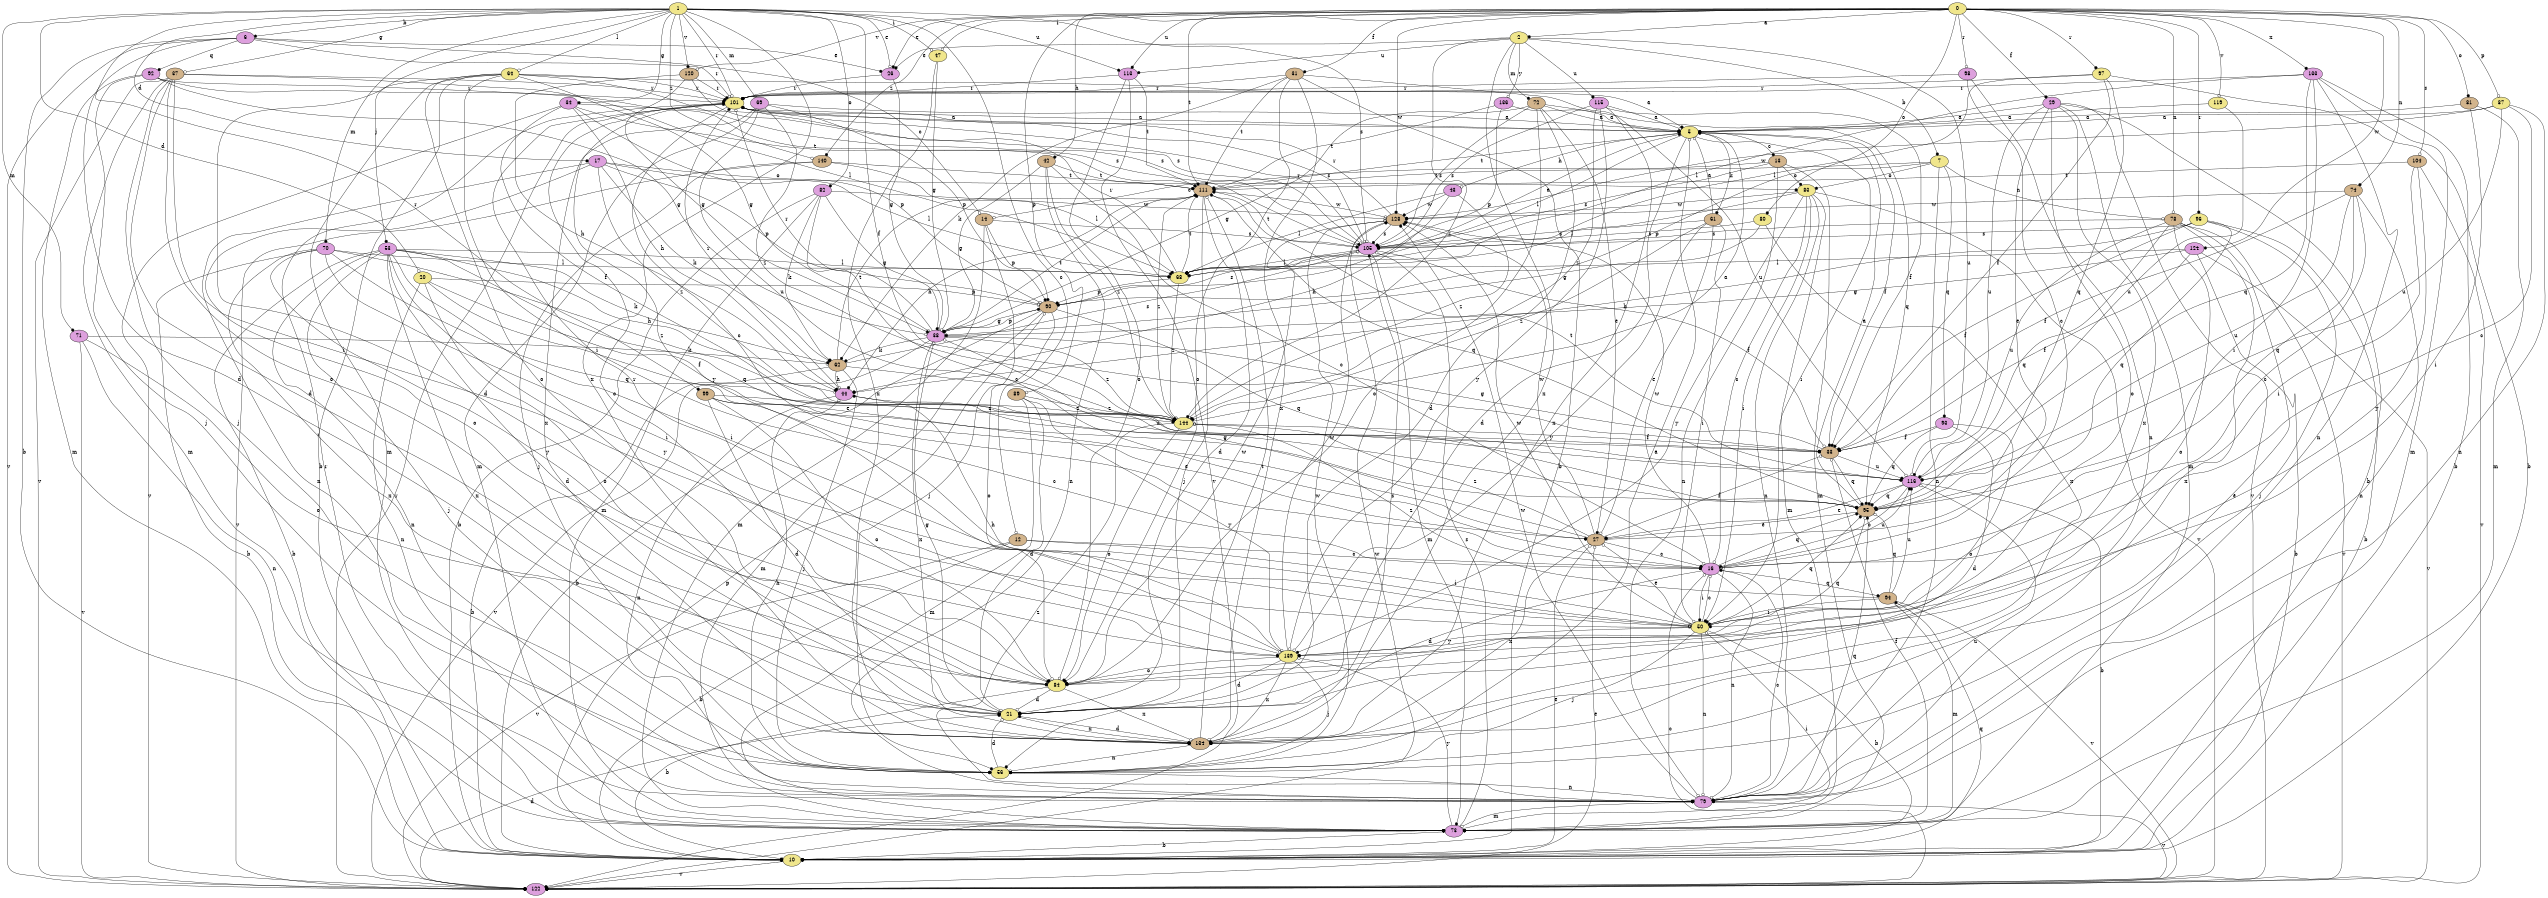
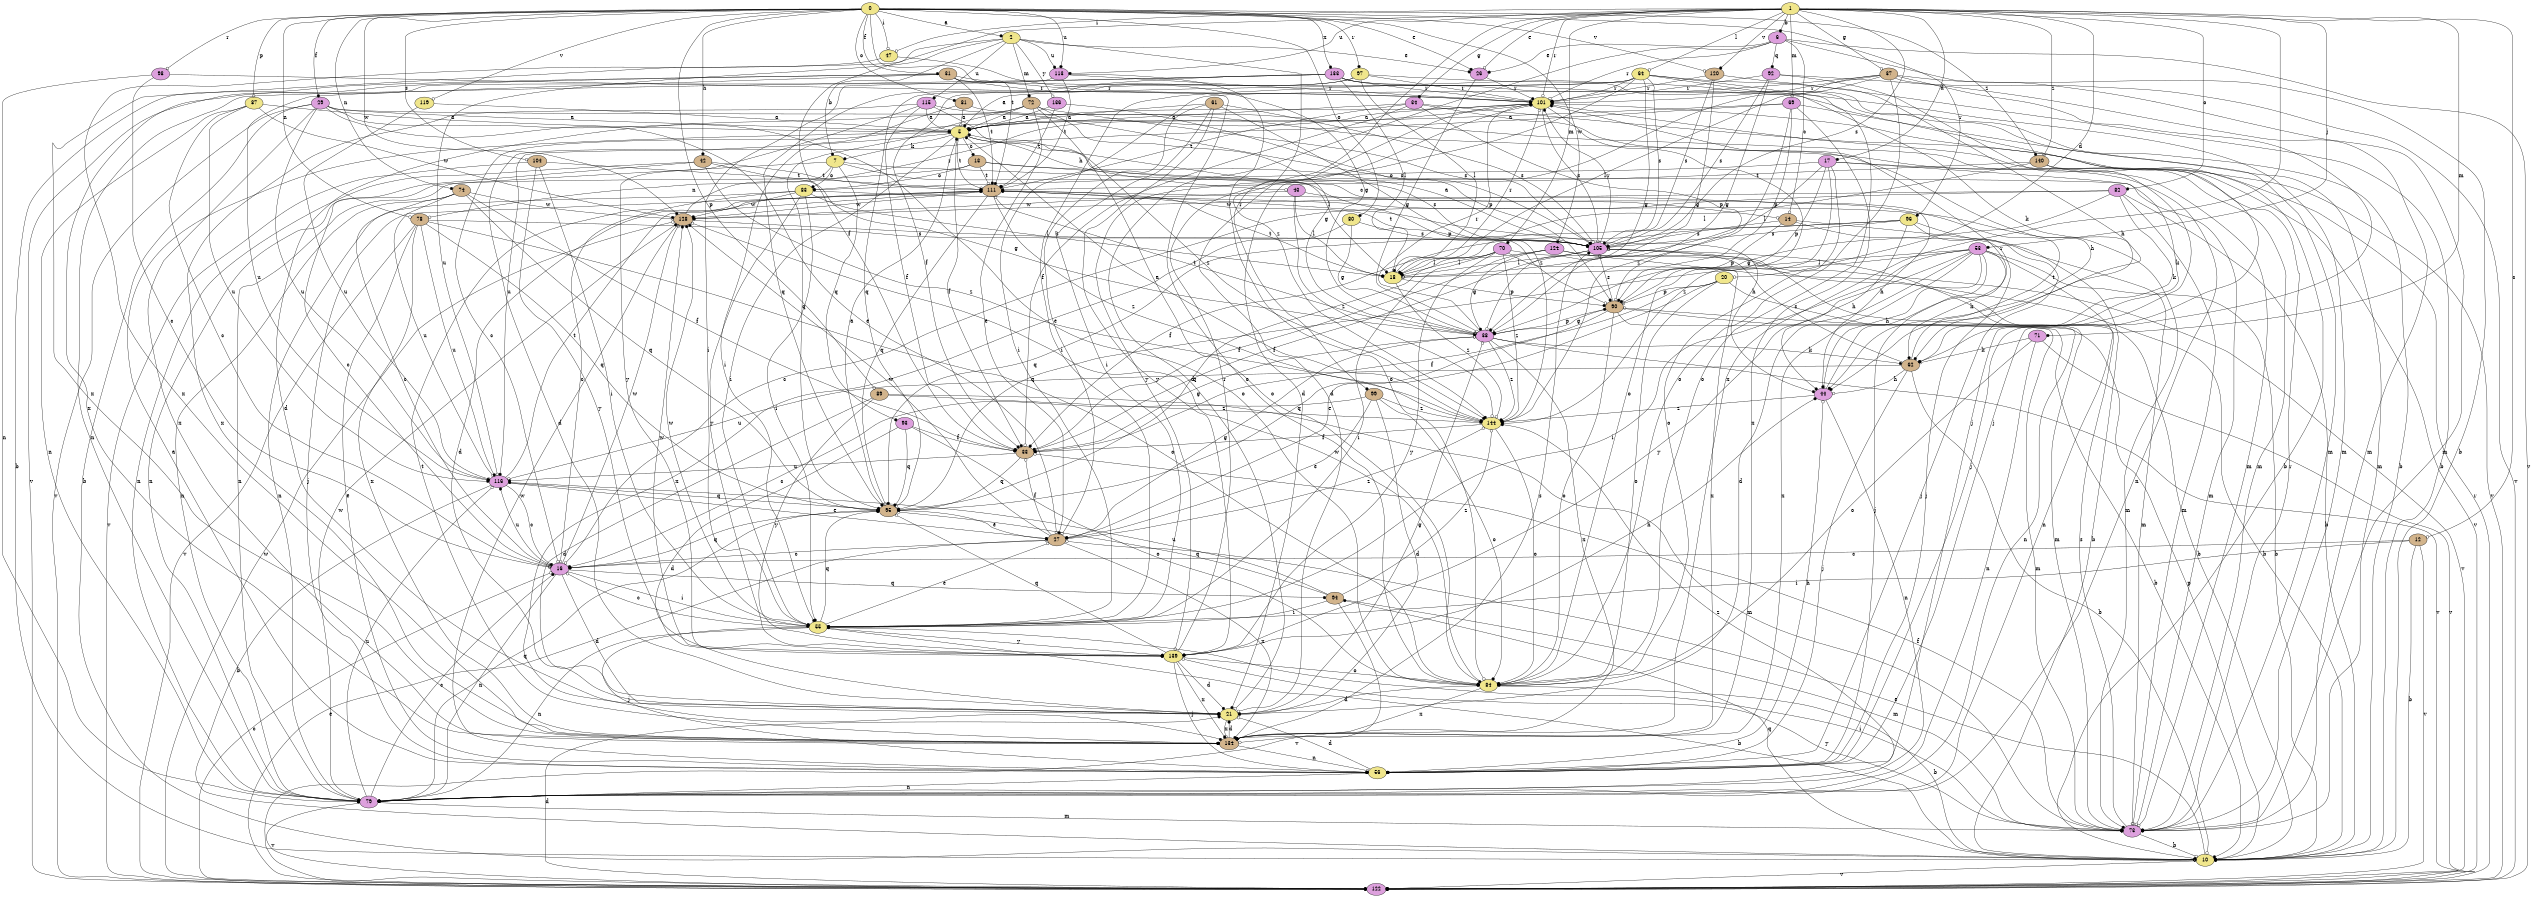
edge "5" -> "61": now "5" -> "7"
node "68": label "68" -> "18"
node "50": label "50" -> "55"
edge "144" -> "79": reversed
edge "83" -> "122": removed, label "v"
